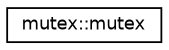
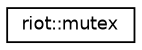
node "mutex::mutex": label "mutex::mutex" -> "riot::mutex"
